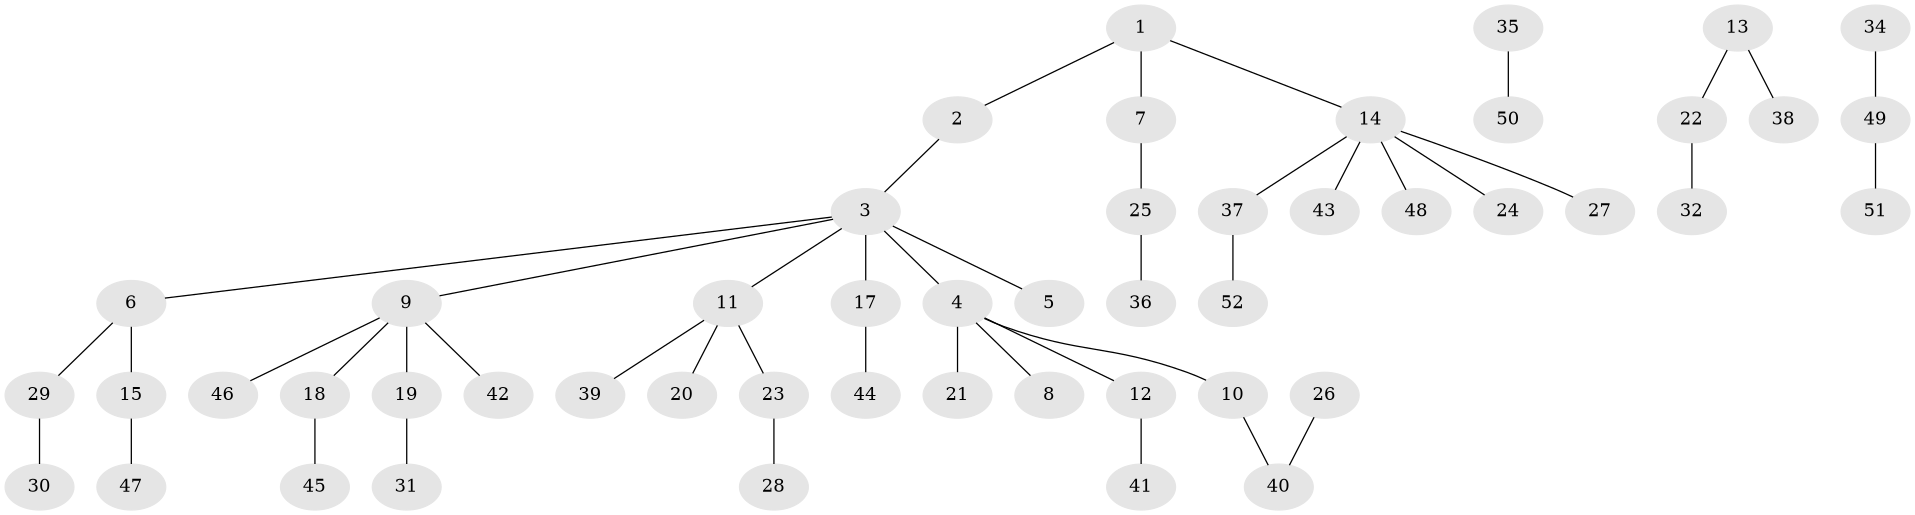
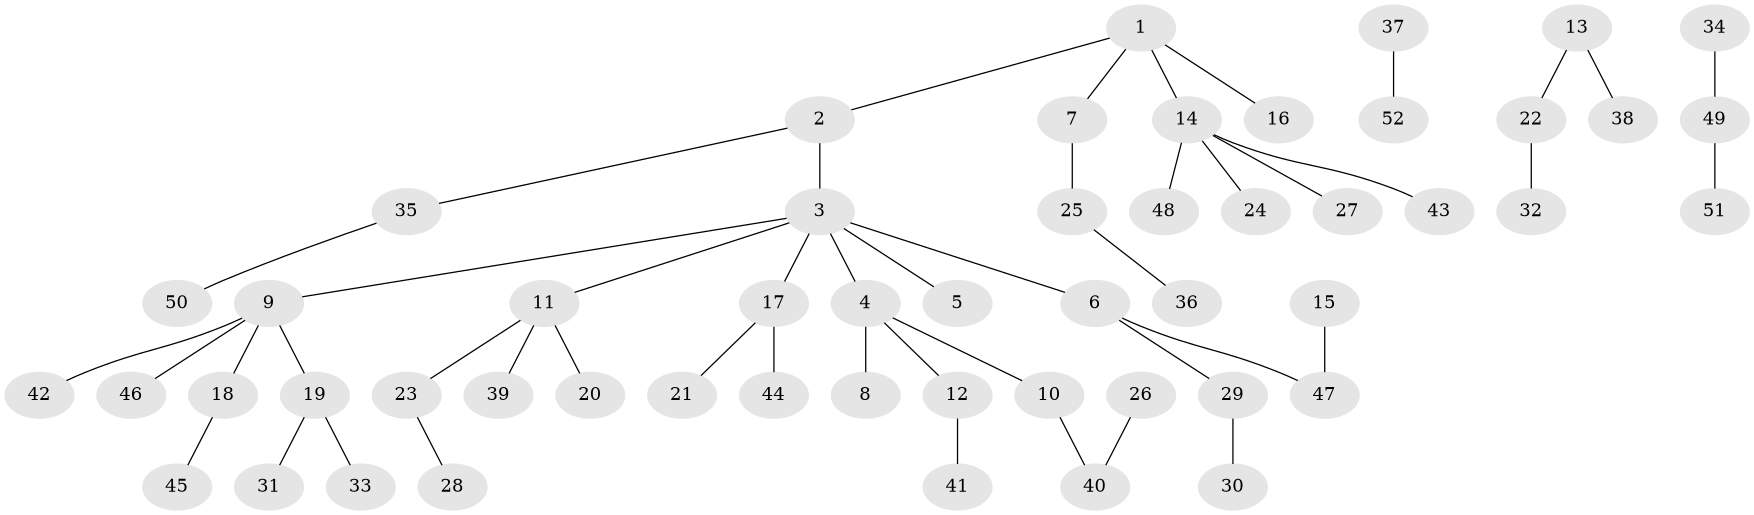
node "16": added
edge "2" -- "35": added
edge "14" -- "37": removed
edge "6" -- "15": now "6" -- "47"
edge "4" -- "21": now "17" -- "21"
node "33": added
